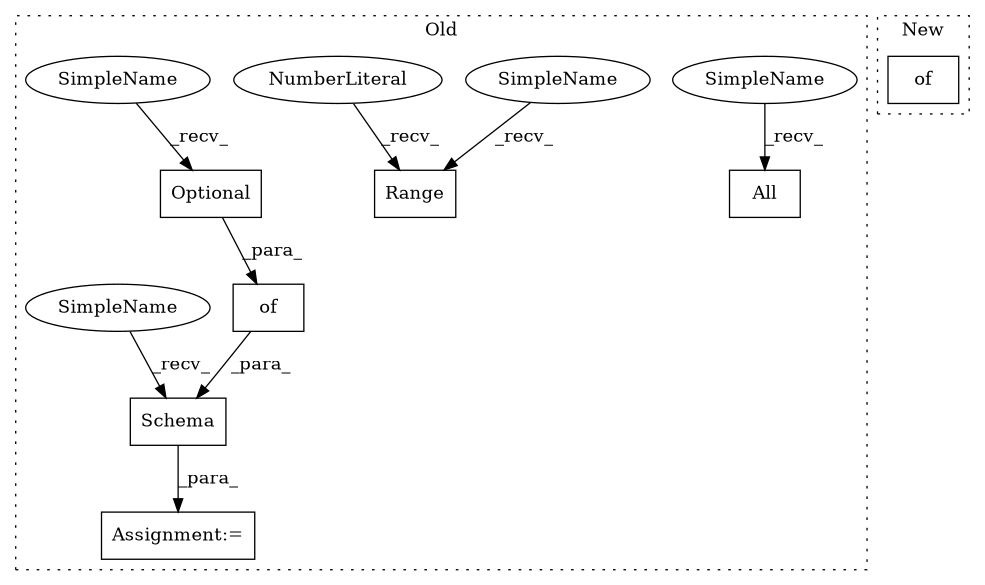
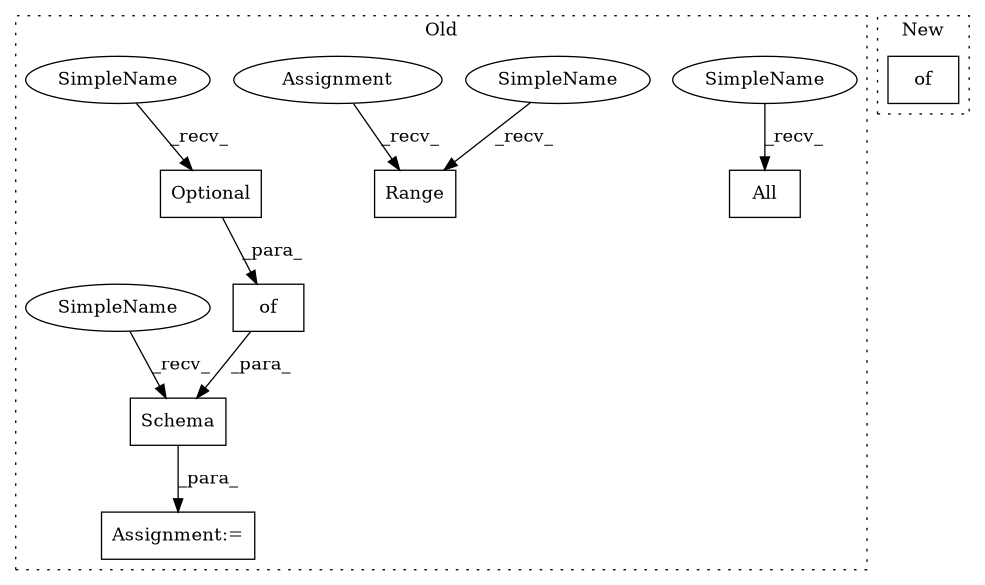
node "NumberLiteral": label "NumberLiteral" -> "Assignment"
